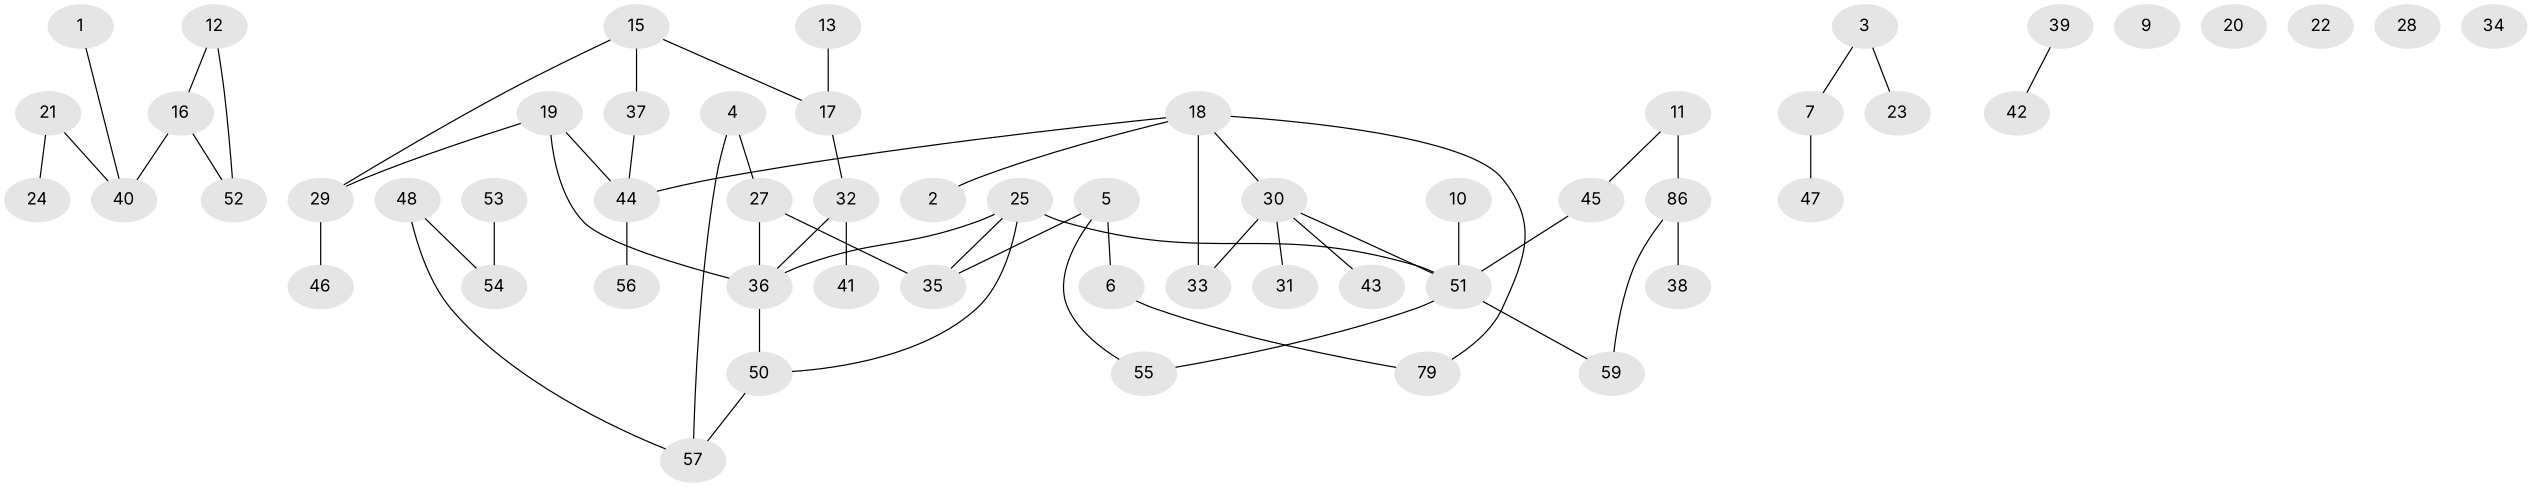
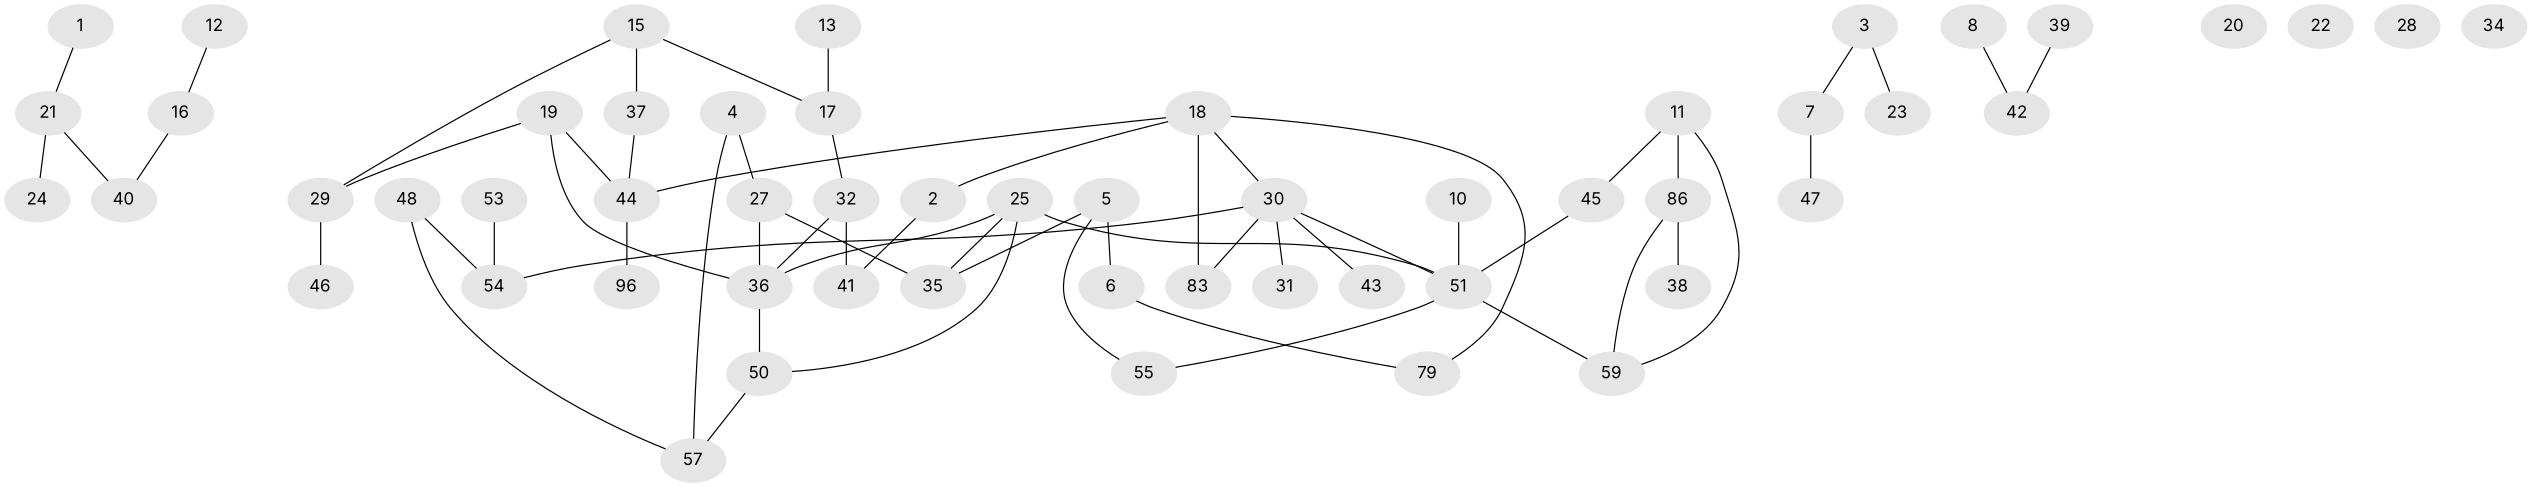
node "8": added
node "9": removed
edge "1" -- "40": now "1" -- "21"
node "52": removed
edge "2" -- "41": added
edge "30" -- "54": added
edge "11" -- "59": added
node "56": label "56" -> "96"
node "33": label "33" -> "83"
